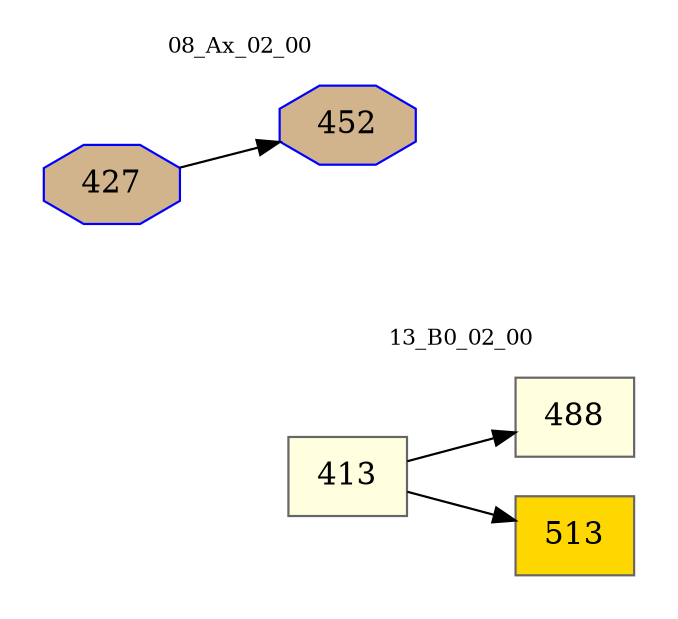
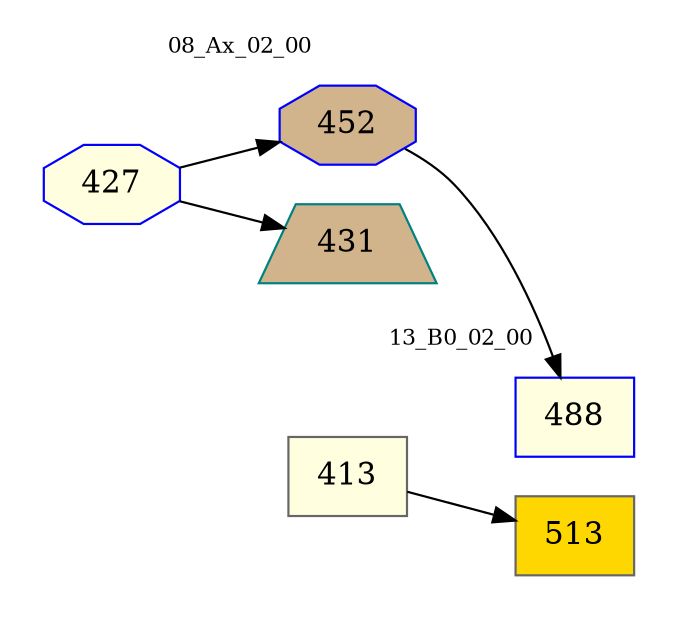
node "427": fillcolor tan -> lightyellow
node "431": added
node "488": color gray40 -> blue
edge "413" -> "488": now "452" -> "488"
